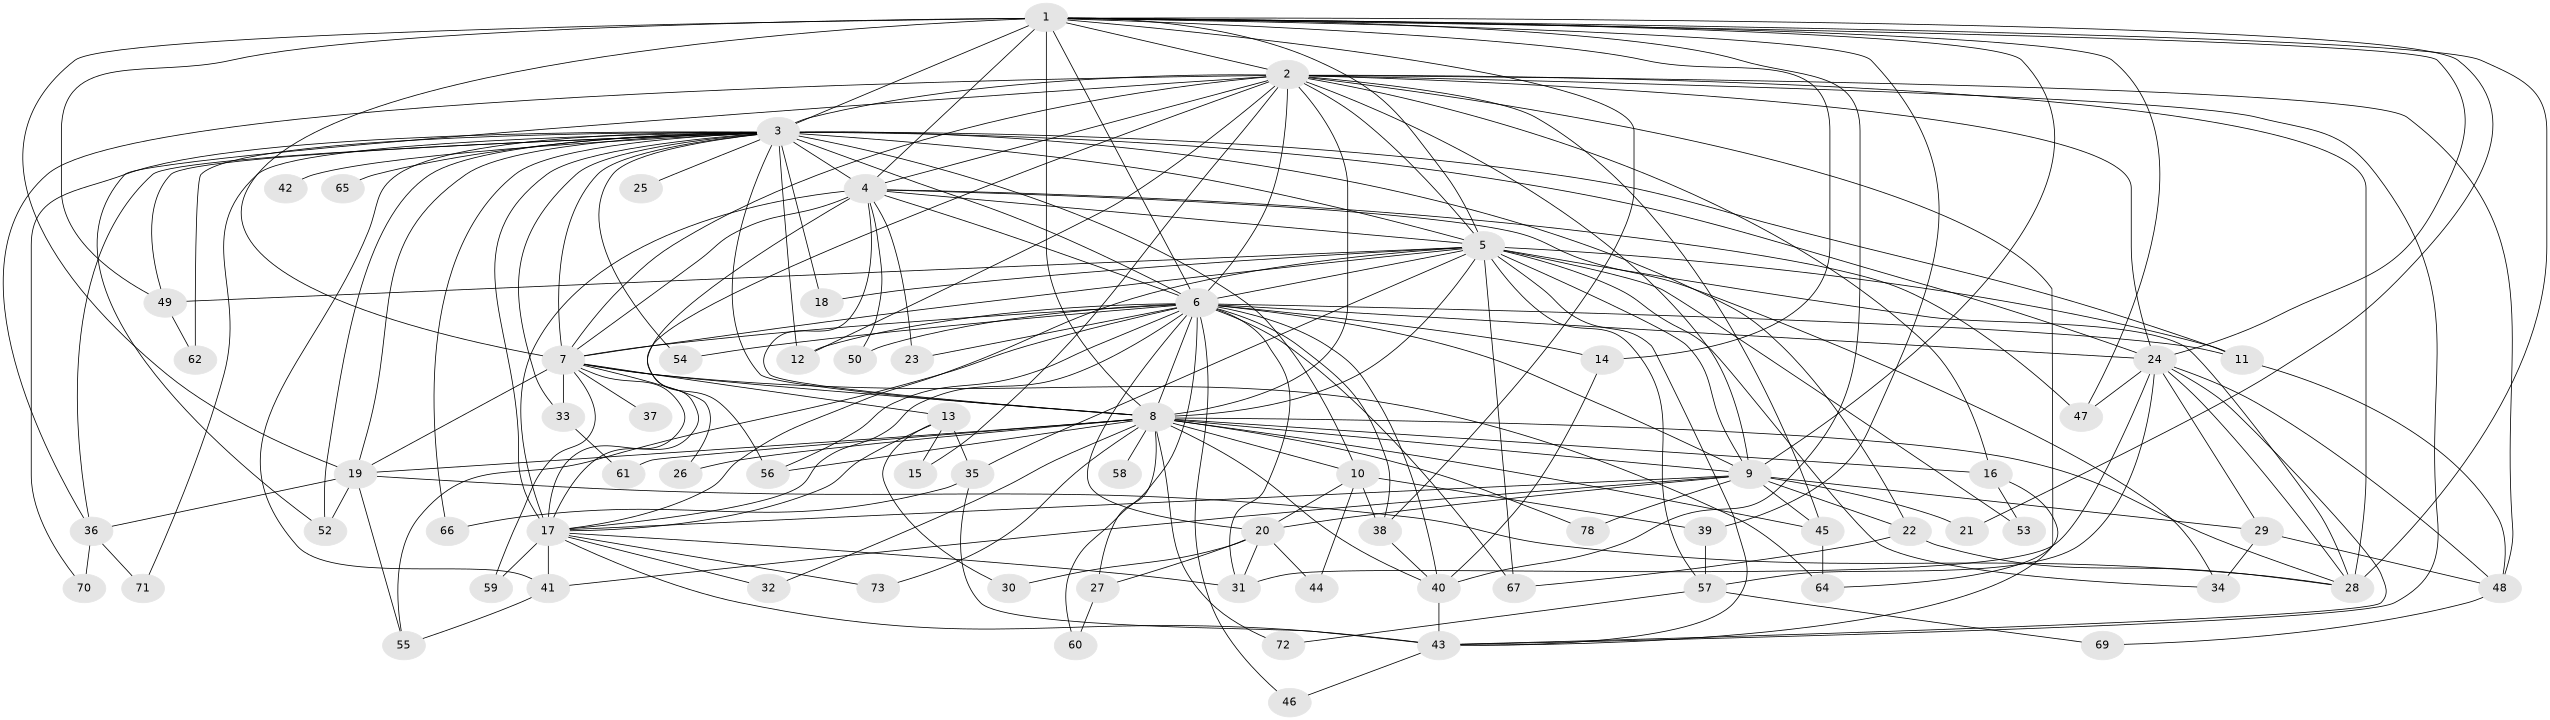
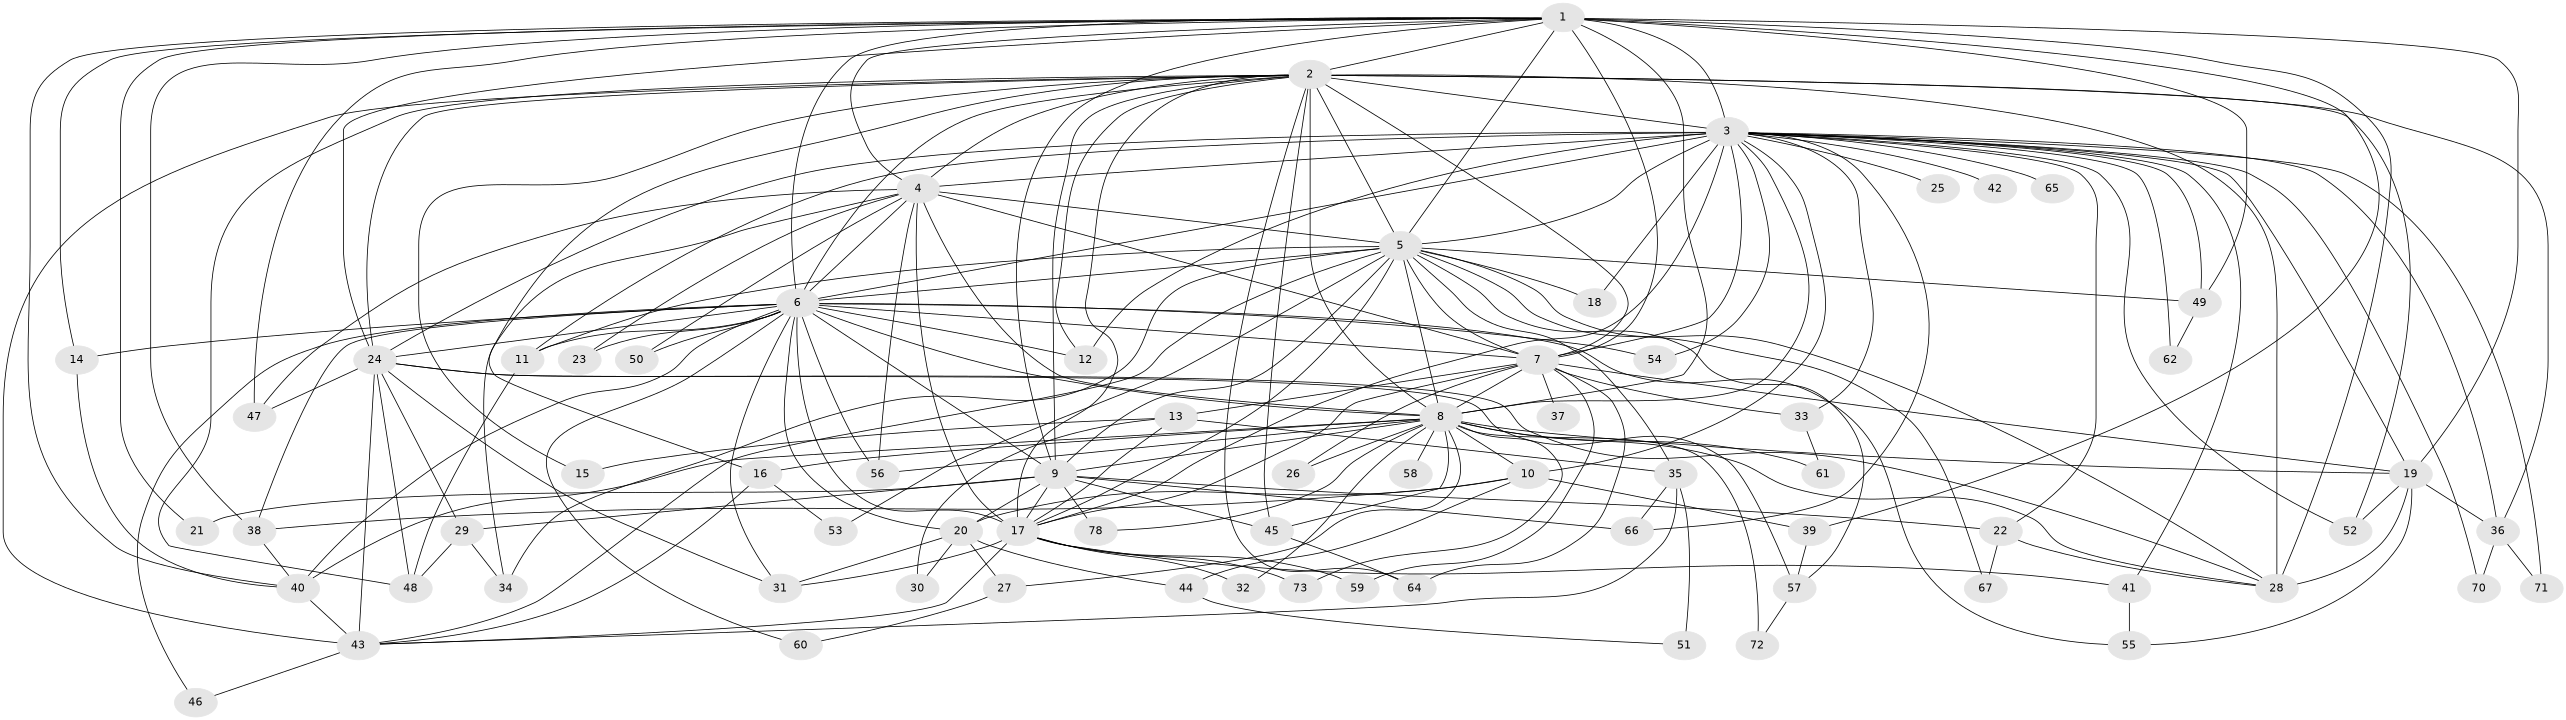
edge "6" -- "67": removed
edge "9" -- "41": now "9" -- "66"
node "51": added
node "69": removed
